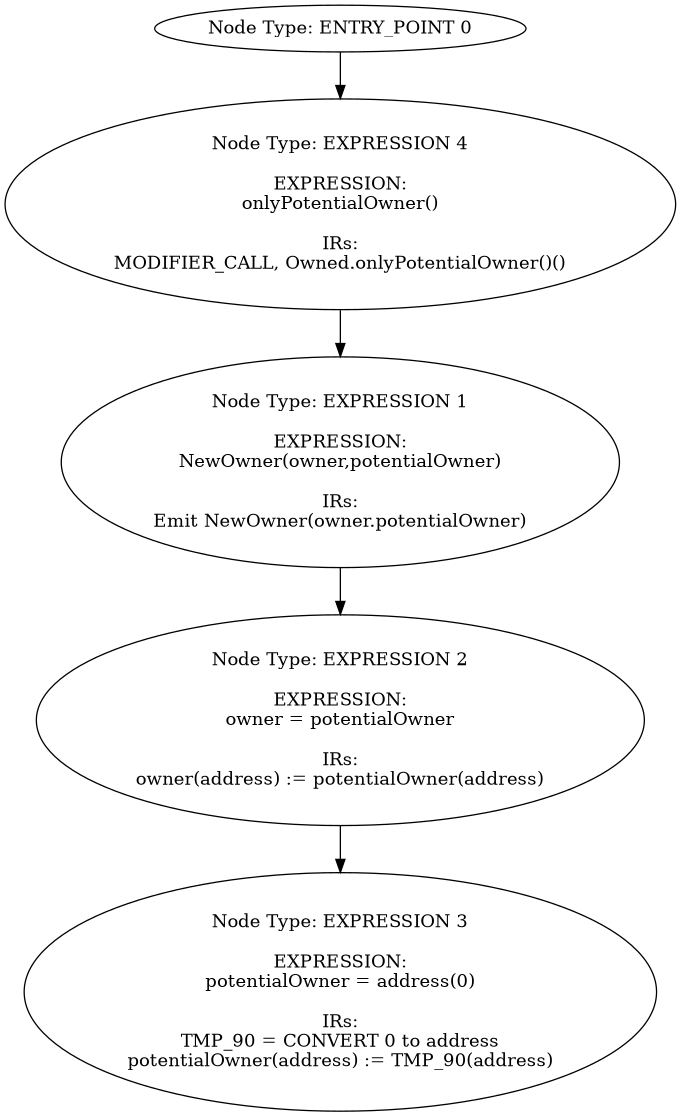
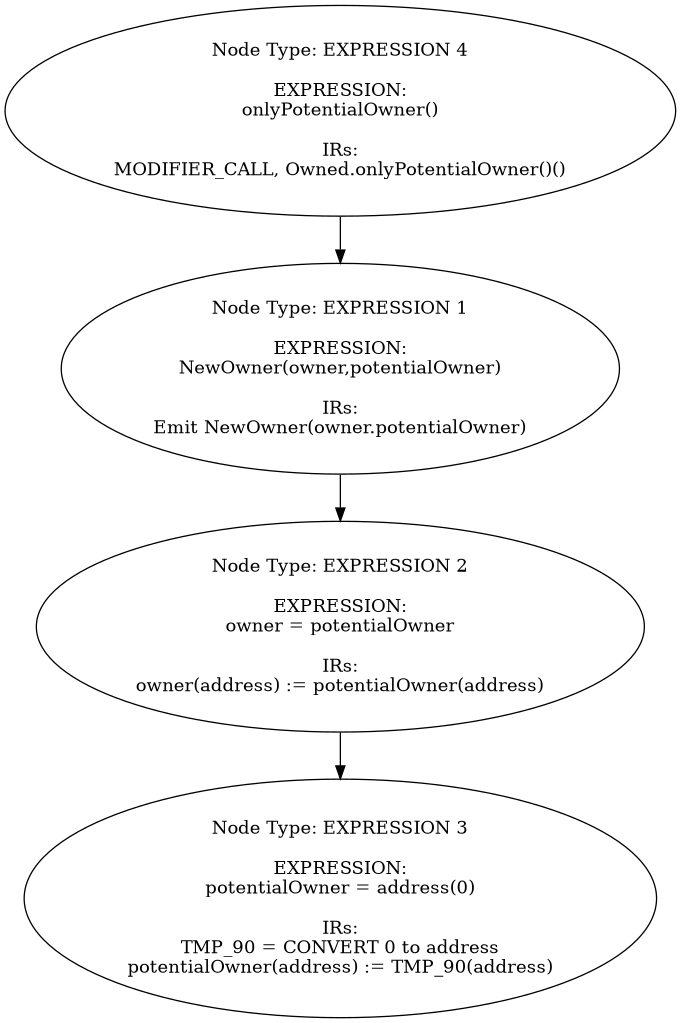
node "Node Type: ENTRY_POINT 0": removed
